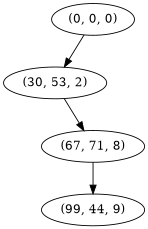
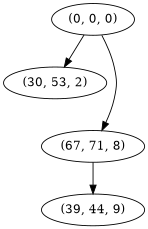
edge "(30, 53, 2)" -> "(67, 71, 8)": now "(0, 0, 0)" -> "(67, 71, 8)"
node "(99, 44, 9)": label "(99, 44, 9)" -> "(39, 44, 9)"
